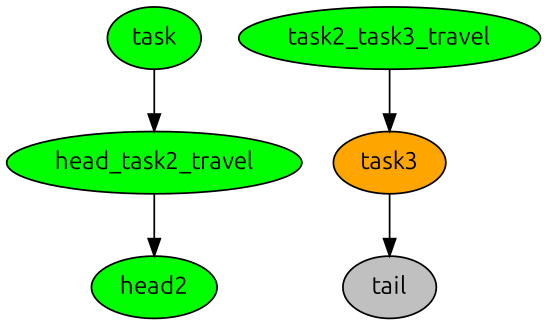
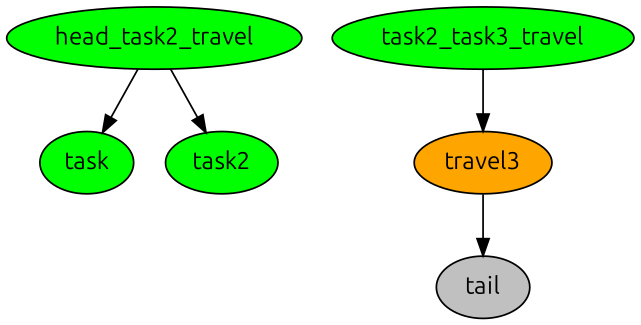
edge "task" -> "head_task2_travel": reversed
node "task3": label "task3" -> "travel3"
node "head2": label "head2" -> "task2"
